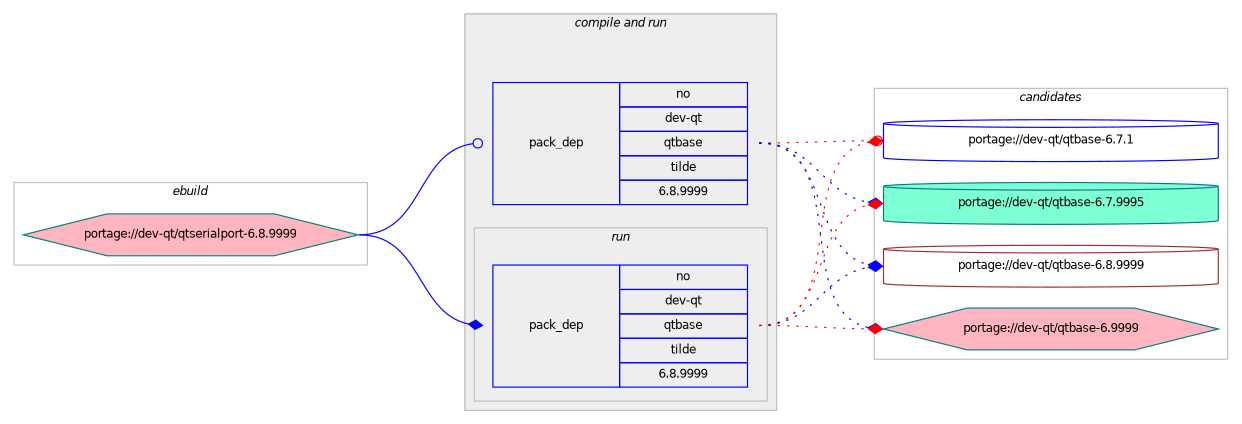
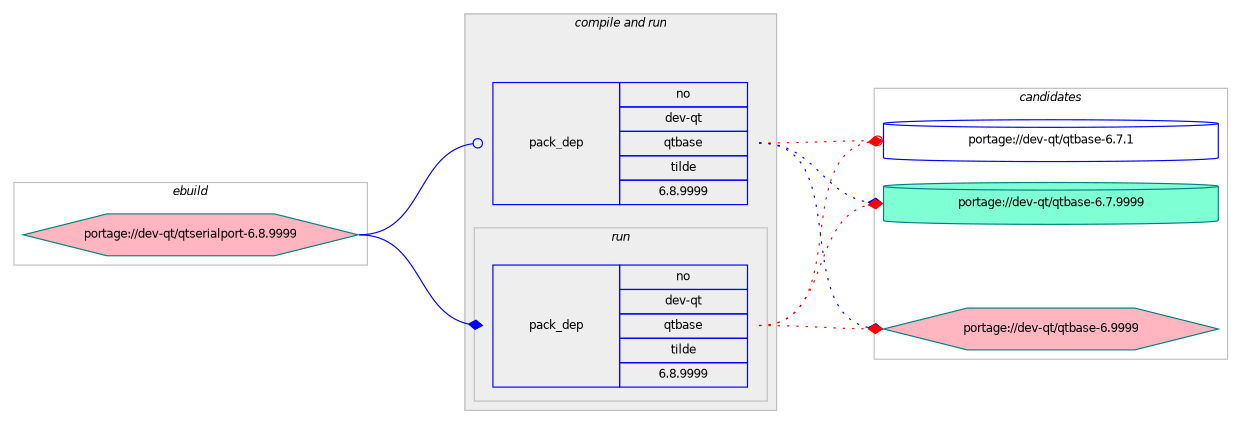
node "portage://dev-qt/qtbase-6.7.9995": label "portage://dev-qt/qtbase-6.7.9995" -> "portage://dev-qt/qtbase-6.7.9999"
node "portage://dev-qt/qtbase-6.8.9999": removed
